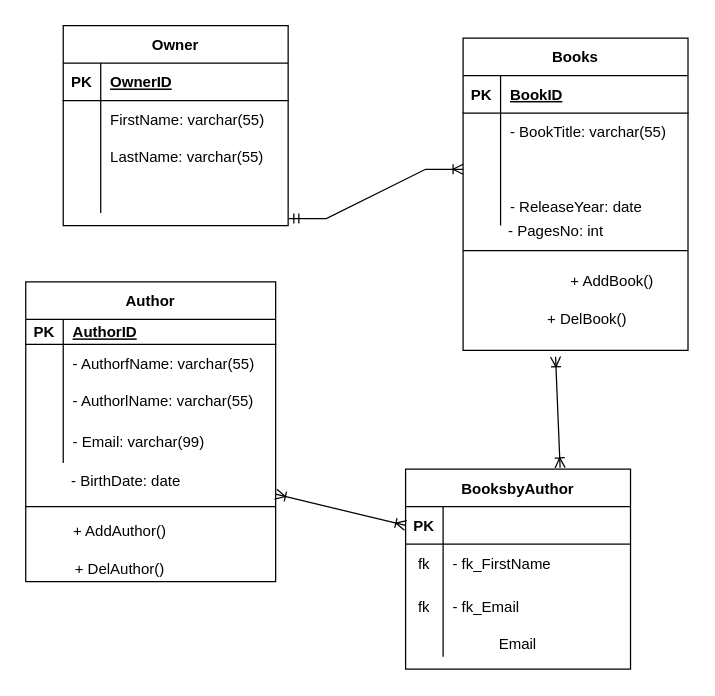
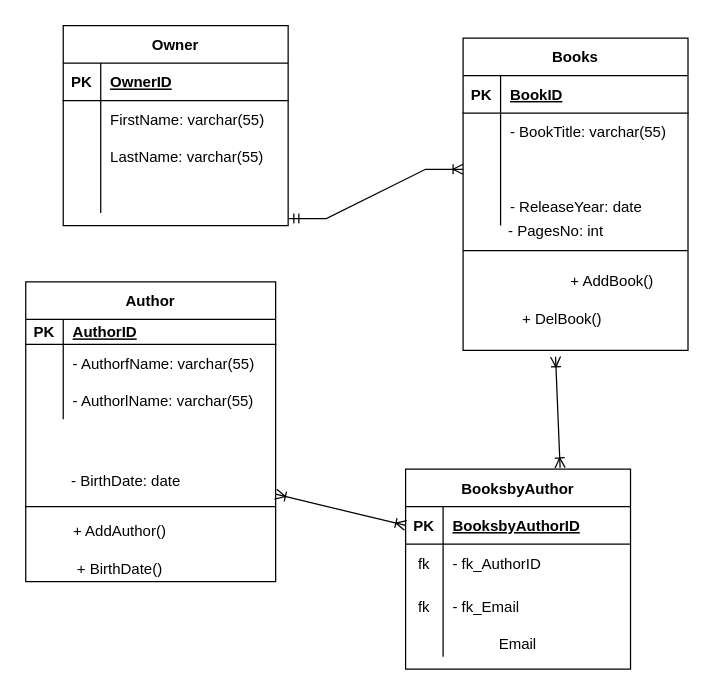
node "+ DelBook()": moved (587, 319) -> (562, 319)
node "- Email: varchar(99)": removed
node "BooksbyAuthorID": added
node "- fk_FirstName": label "- fk_FirstName" -> "- fk_AuthorID"
node "+ DelAuthor()": label "+ DelAuthor()" -> "+ BirthDate()"
